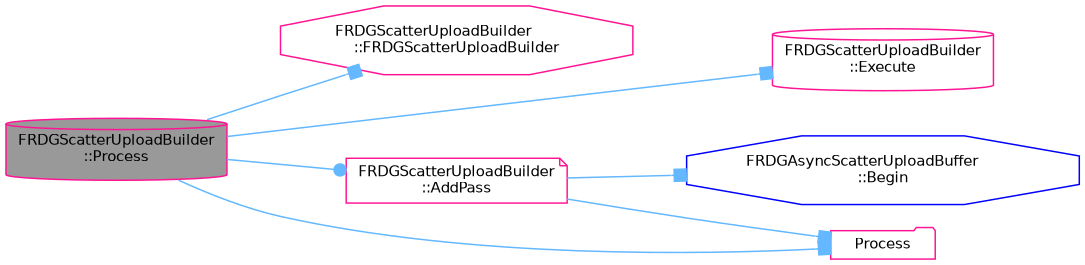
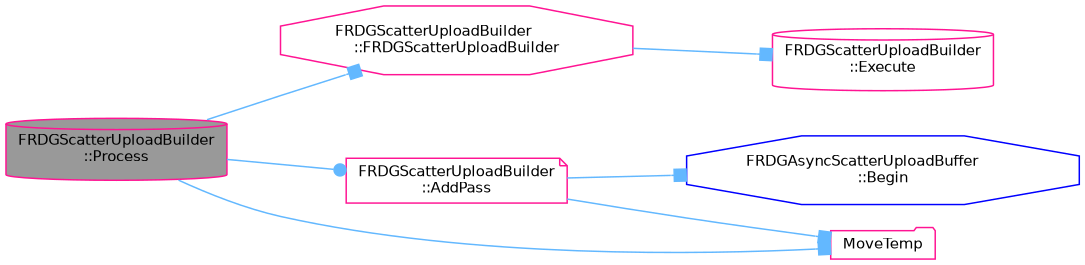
edge "FRDGScatterUploadBuilder ::Process" -> "FRDGScatterUploadBuilder ::Execute": now "FRDGScatterUploadBuilder ::FRDGScatterUploadBuilder" -> "FRDGScatterUploadBuilder ::Execute"
node "Process": label "Process" -> "MoveTemp"
